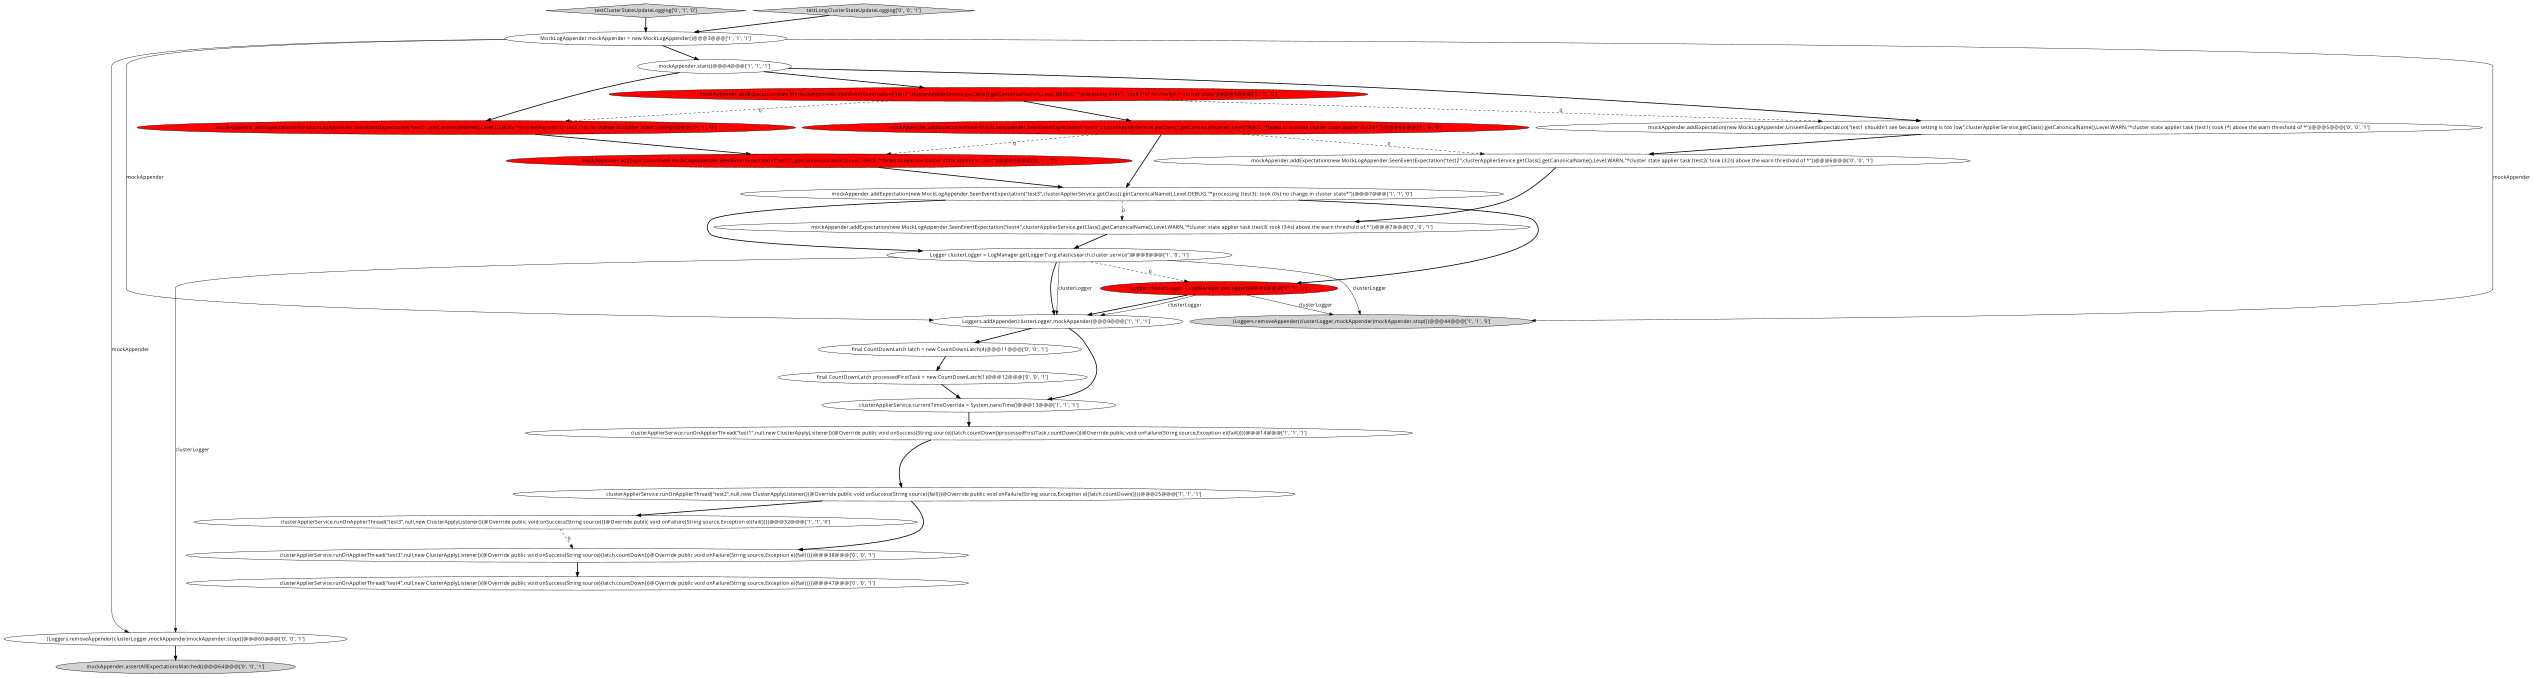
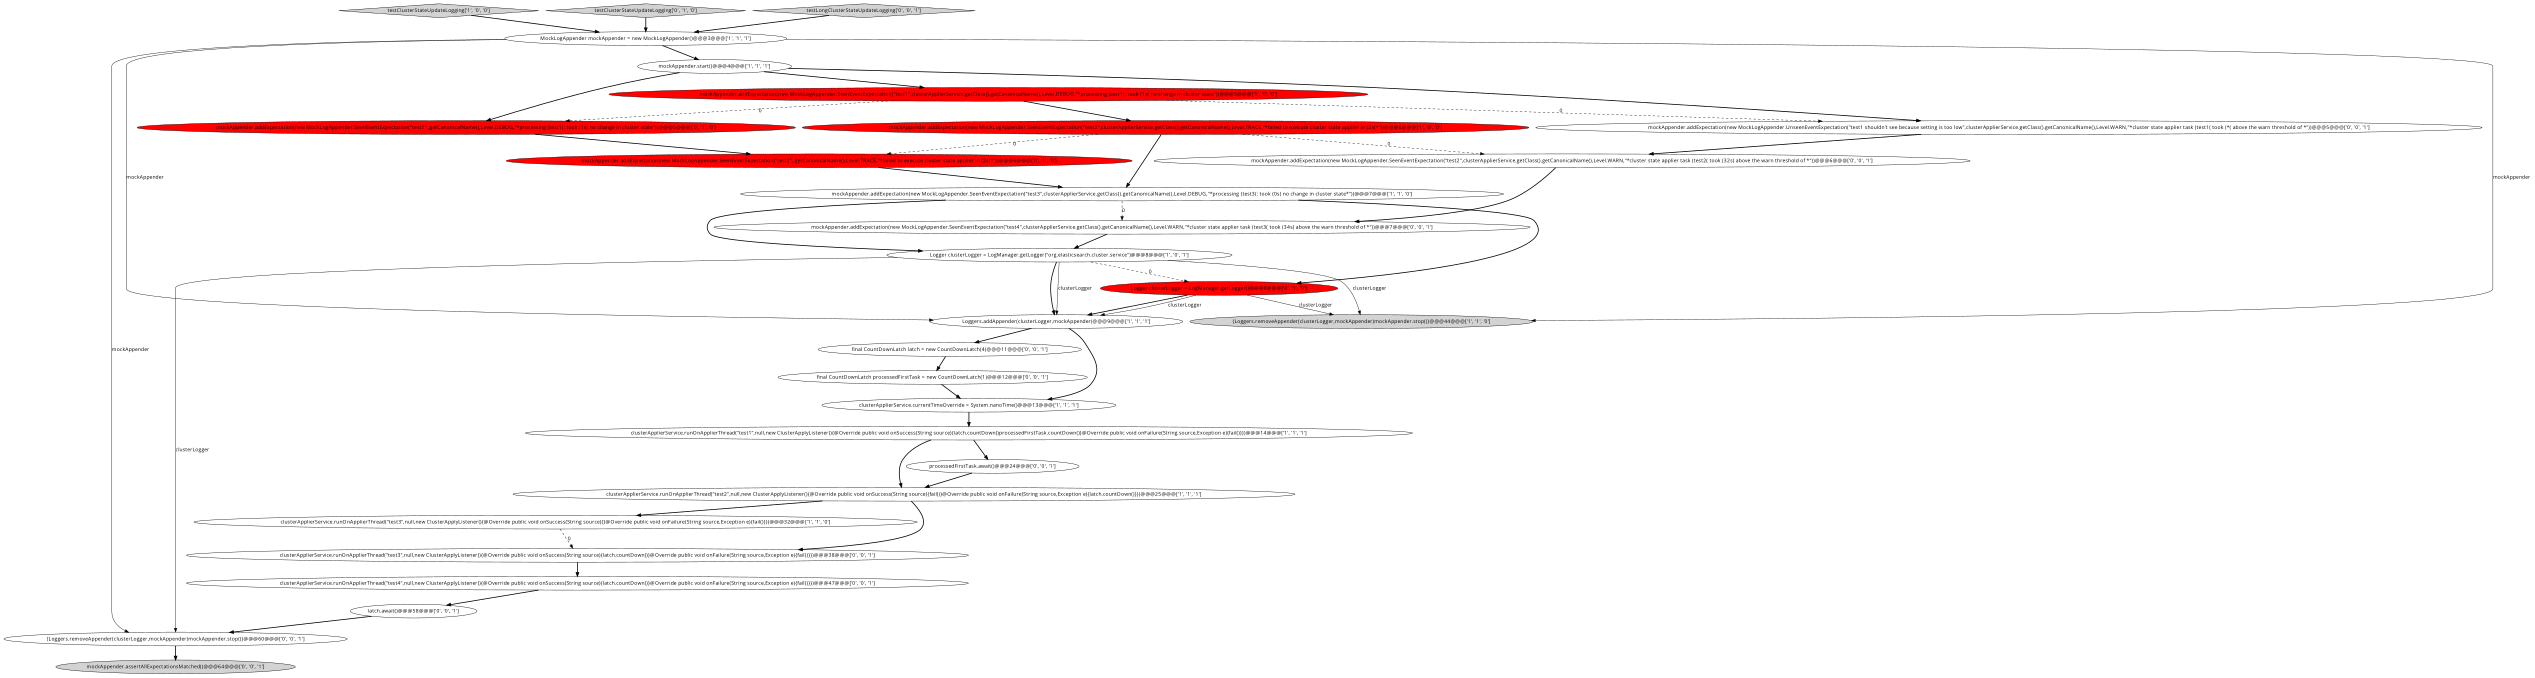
node "testClusterStateUpdateLogging['1', '0', '0']": added
node "processedFirstTask.await()@@@24@@@['0', '0', '1']": added
node "latch.await()@@@58@@@['0', '0', '1']": added
